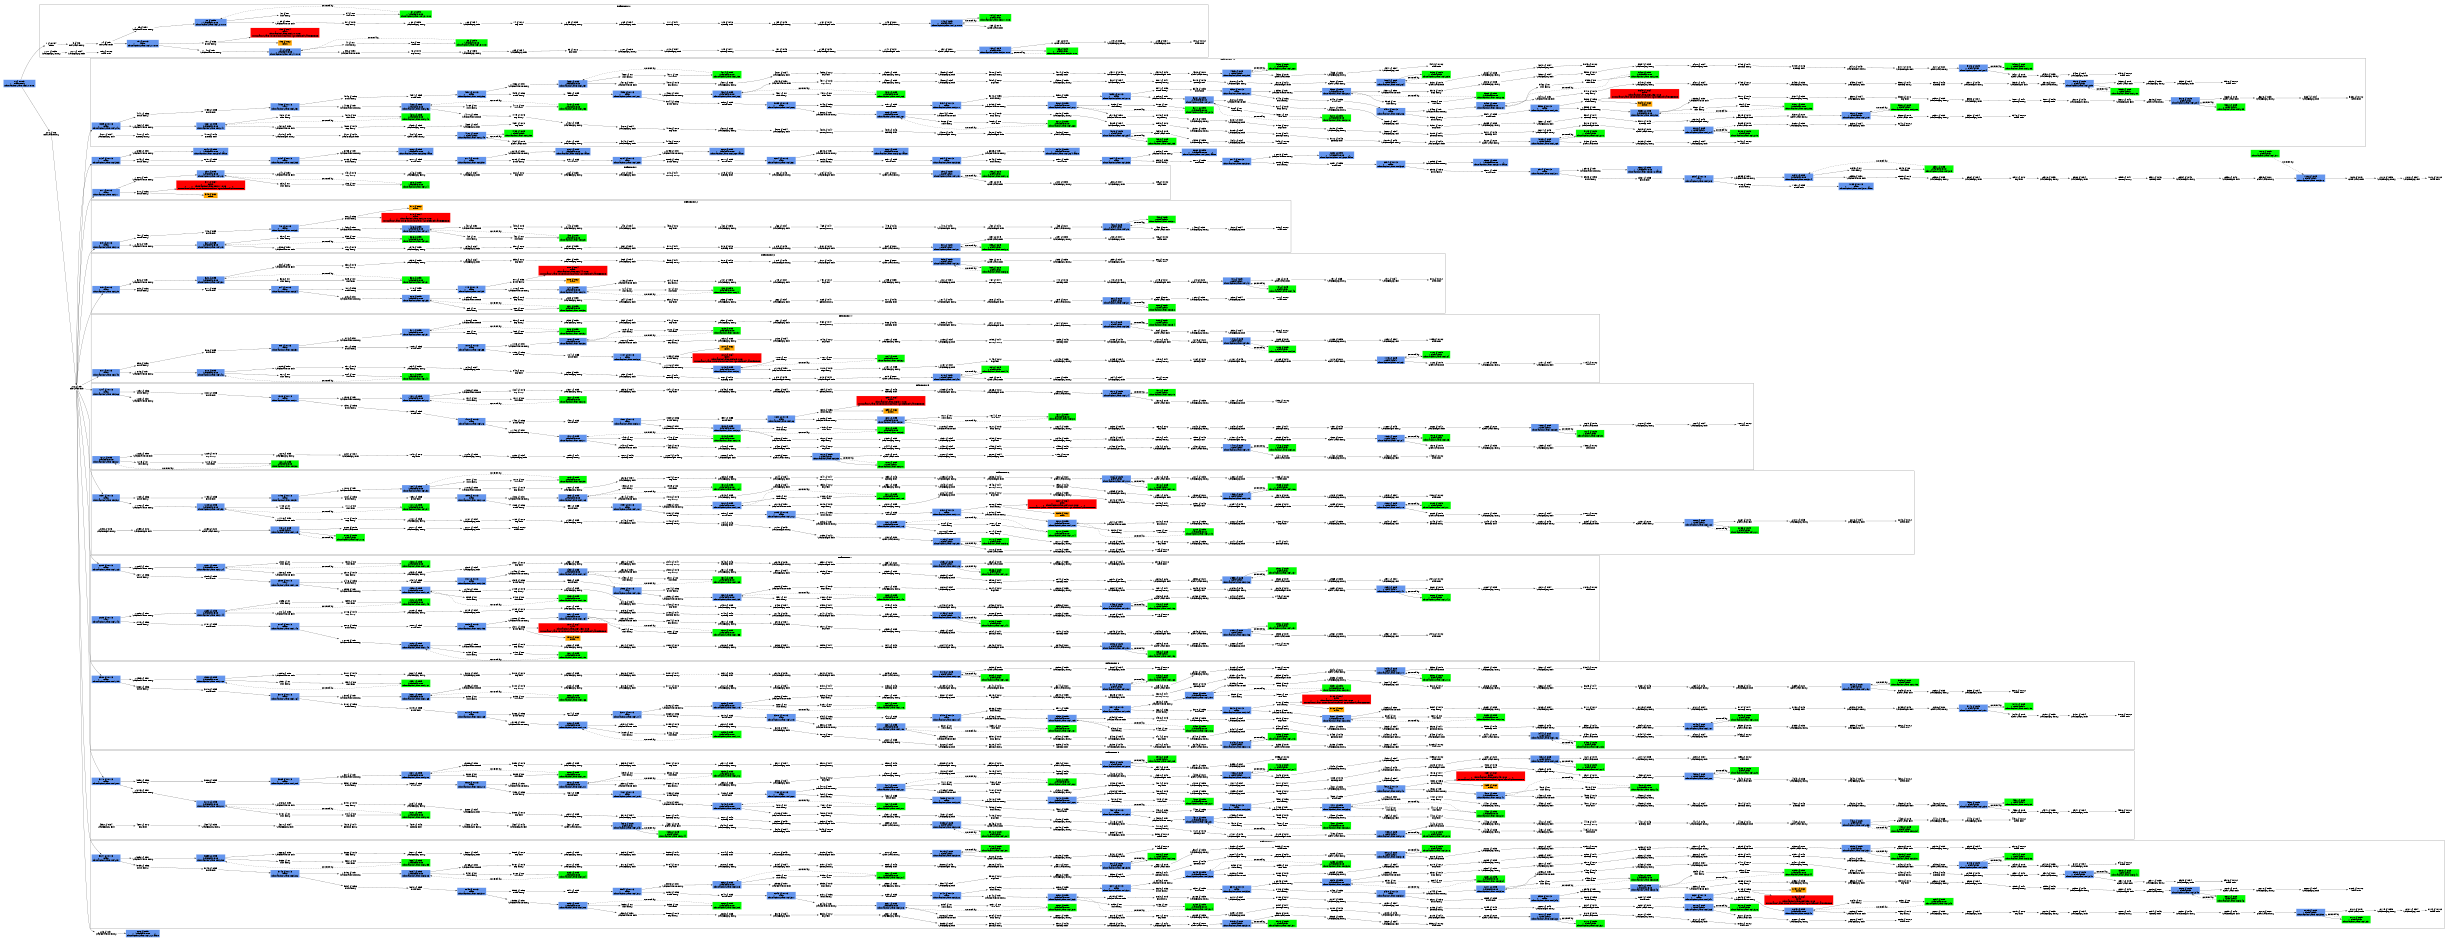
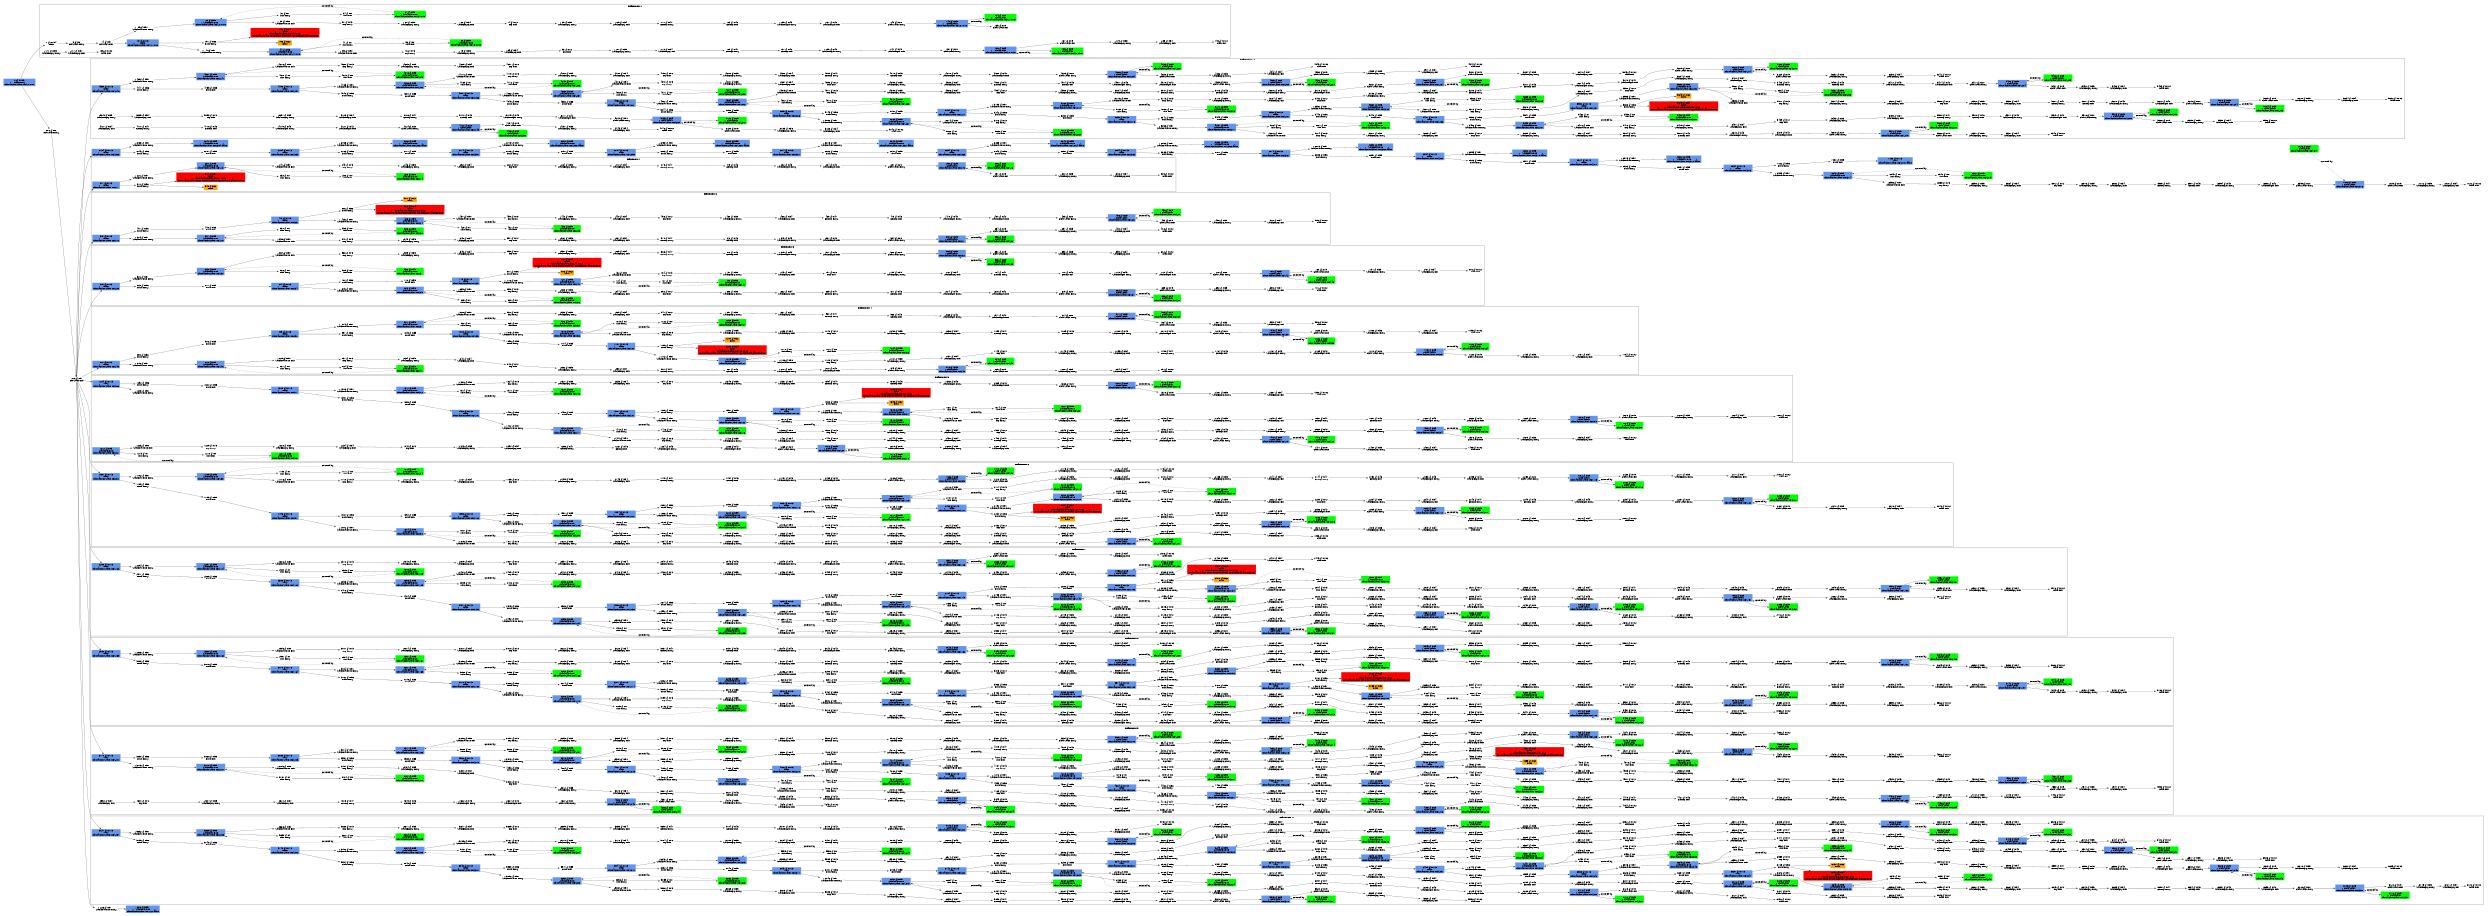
edge "5076 @ N73 Pop entry" -> "5079 @ N35 StackEmpty entry": removed
node "2150 @ N46 GetTop exit": added
node "2682 @ N55 Push exit": added
